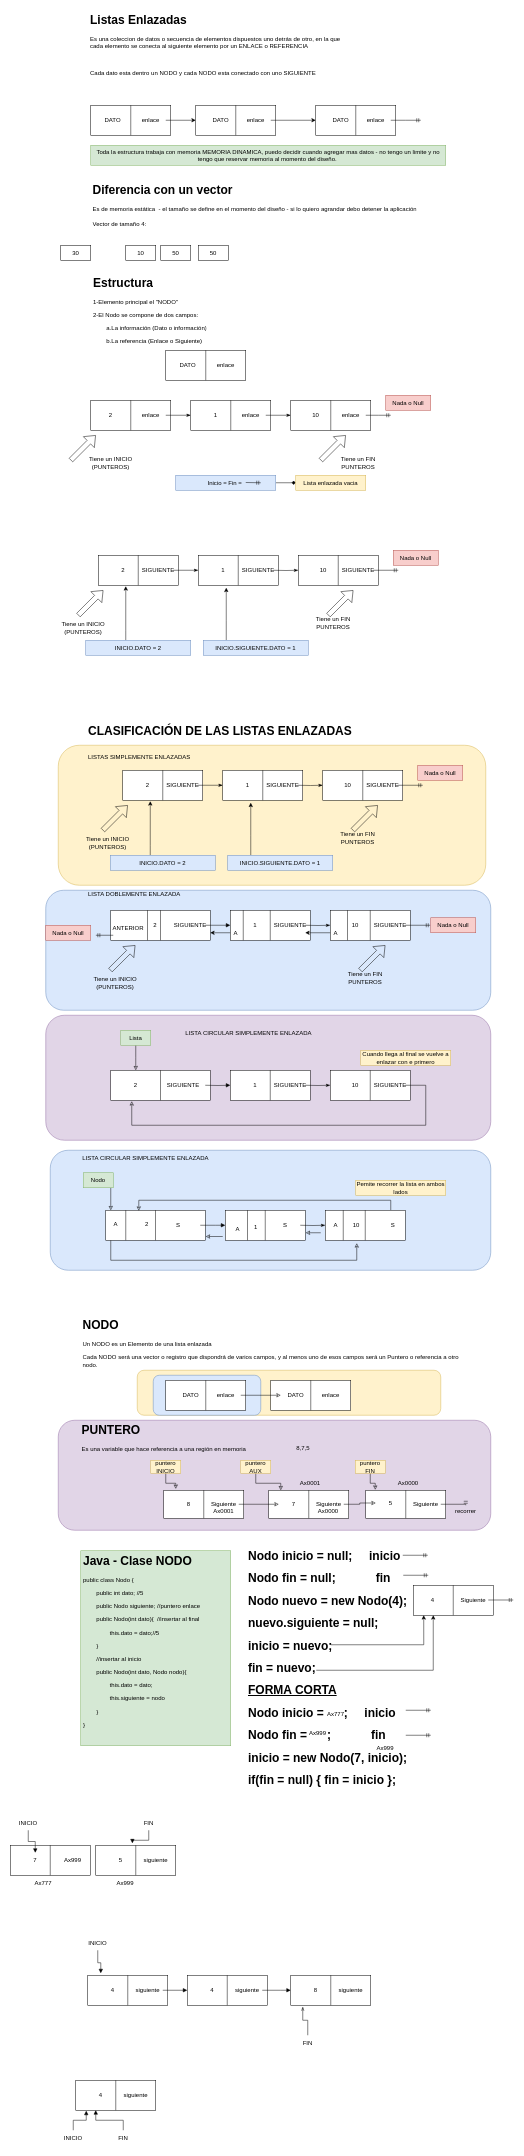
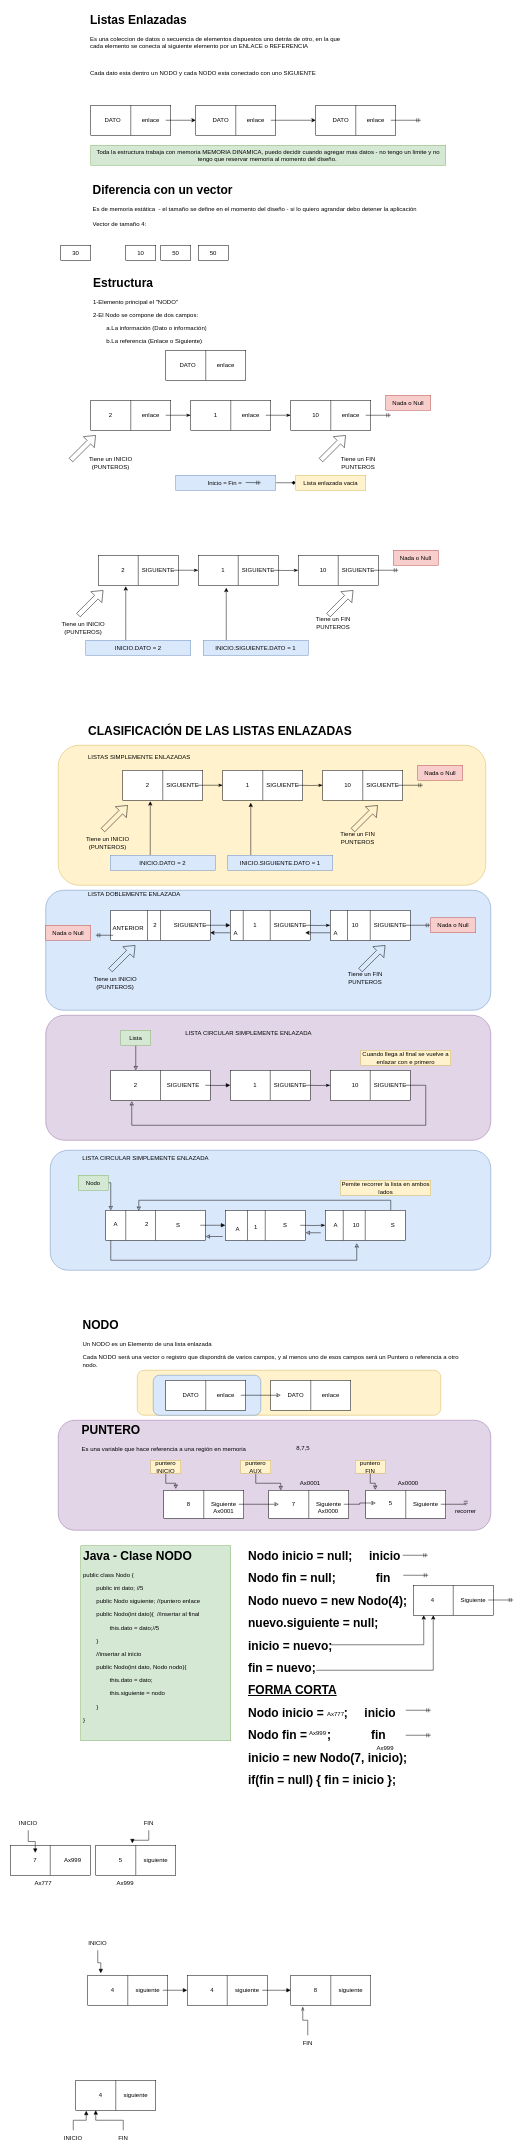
node "Nodo": moved (98, 1180) -> (93, 1183)
node "Pemite recorrer la lista en ambos lados": moved (401, 1188) -> (386, 1188)
node "Java - Clase NODOpublic class Nodo { public int dato; //5 public Nodo siguiente; //puntero enlace public Nodo(int dato){ //insertar al final this.dato = dato;//5 } //insertar al inicio public Nodo(int dato, Nodo nodo){ this.dato = dato; this.siguiente = nodo } }": moved (156, 1648) -> (156, 1643)
